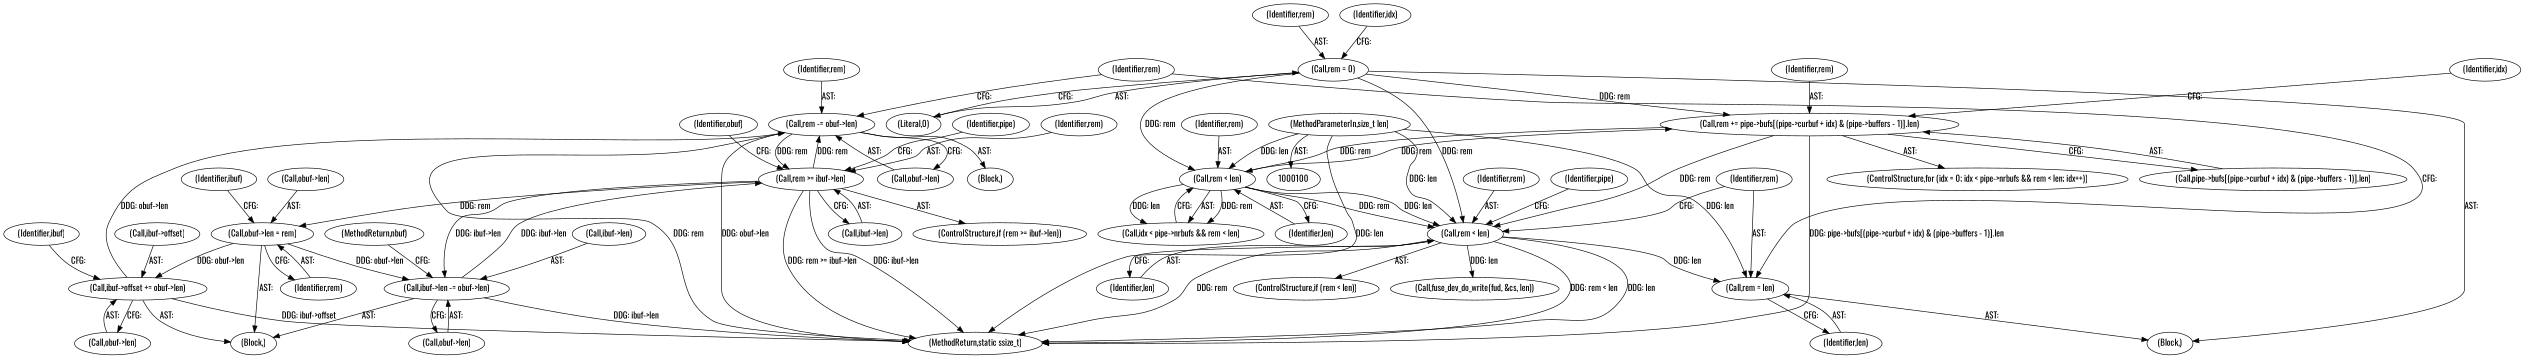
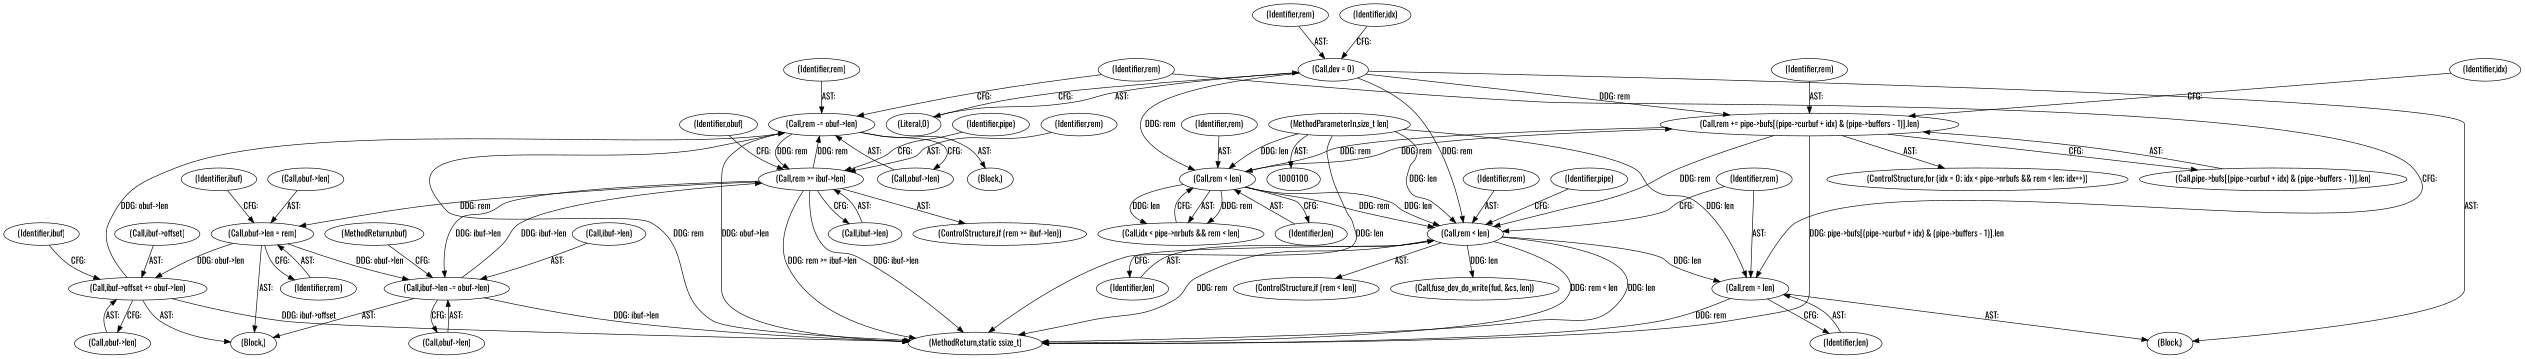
node "(Call,rem = 0)": label "(Call,rem = 0)" -> "(Call,dev = 0)"
edge "(Call,rem = len)" -> "(MethodReturn,static ssize_t)": added, label "DDG: rem"
